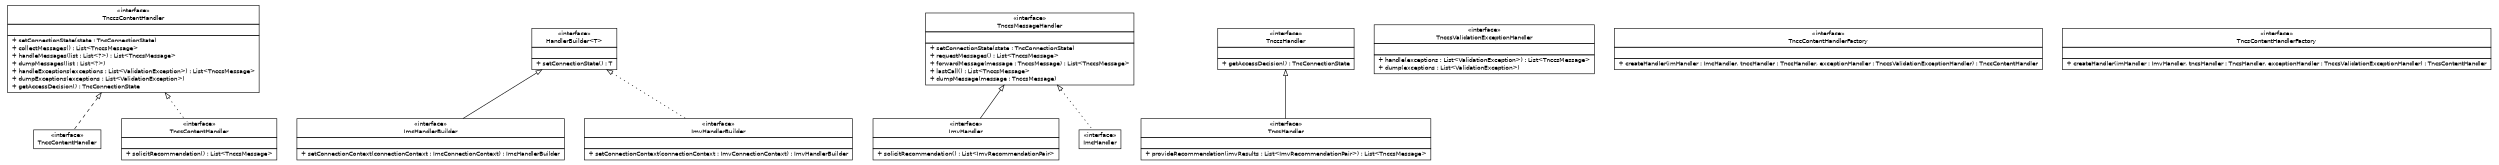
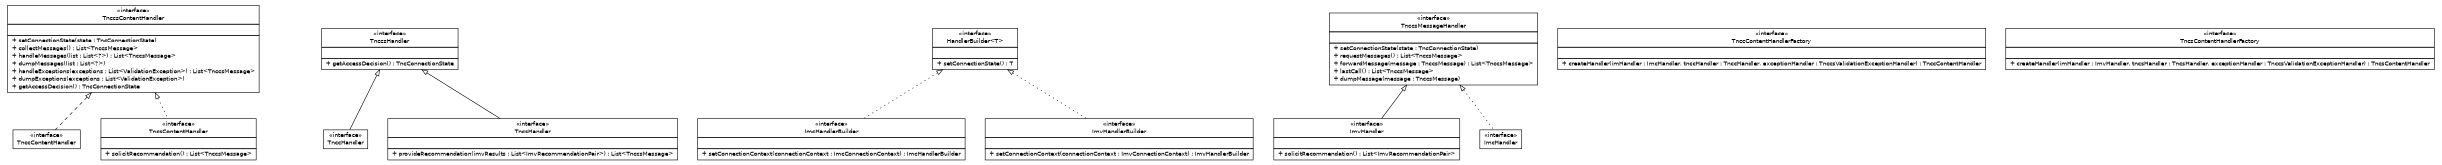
node "TnccsValidationExceptionHandler": removed
edge "ImcHandlerBuilder" -> "HandlerBuilder<T>": style solid -> dotted
node "TnccHandler": added
